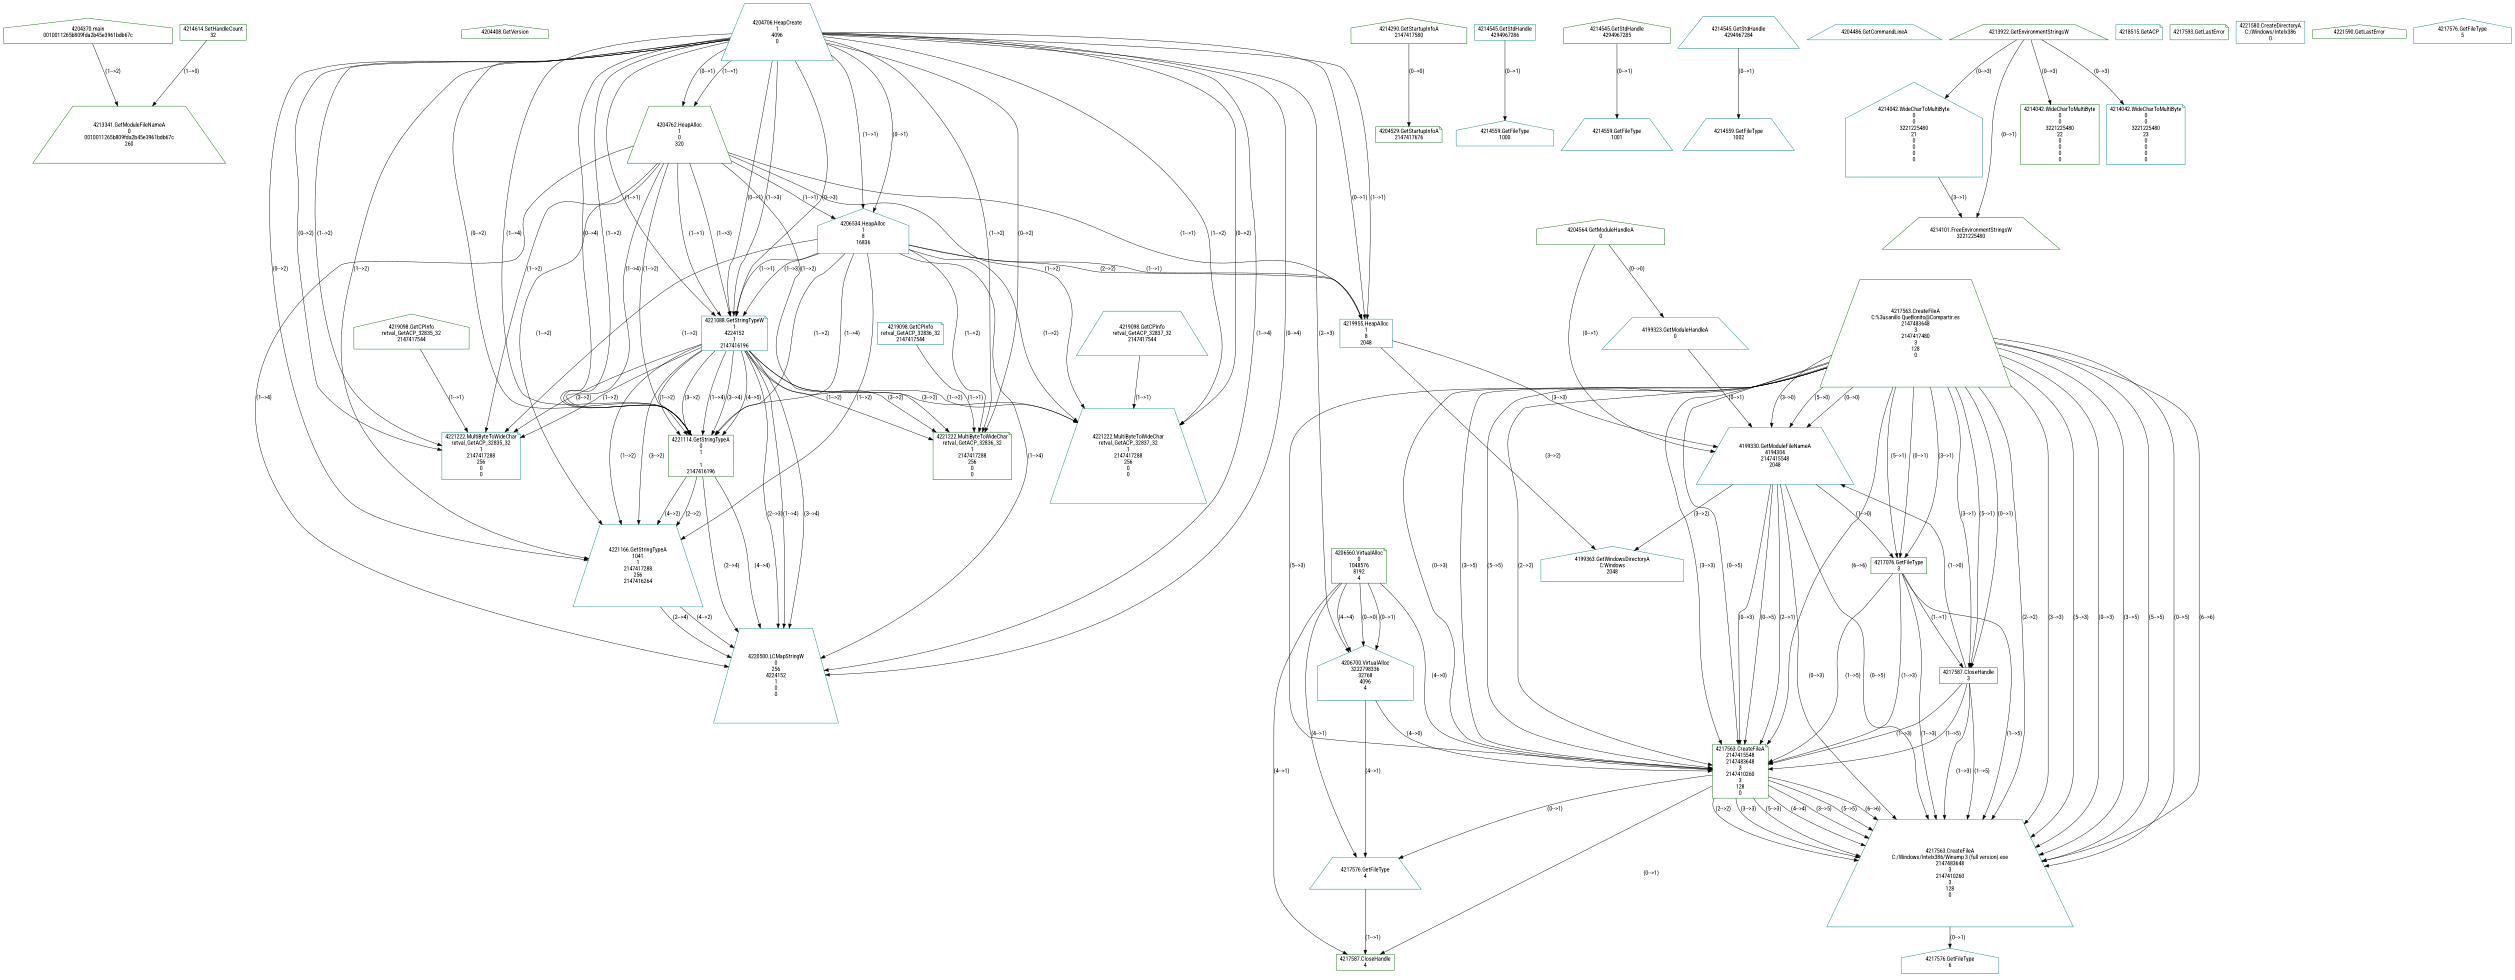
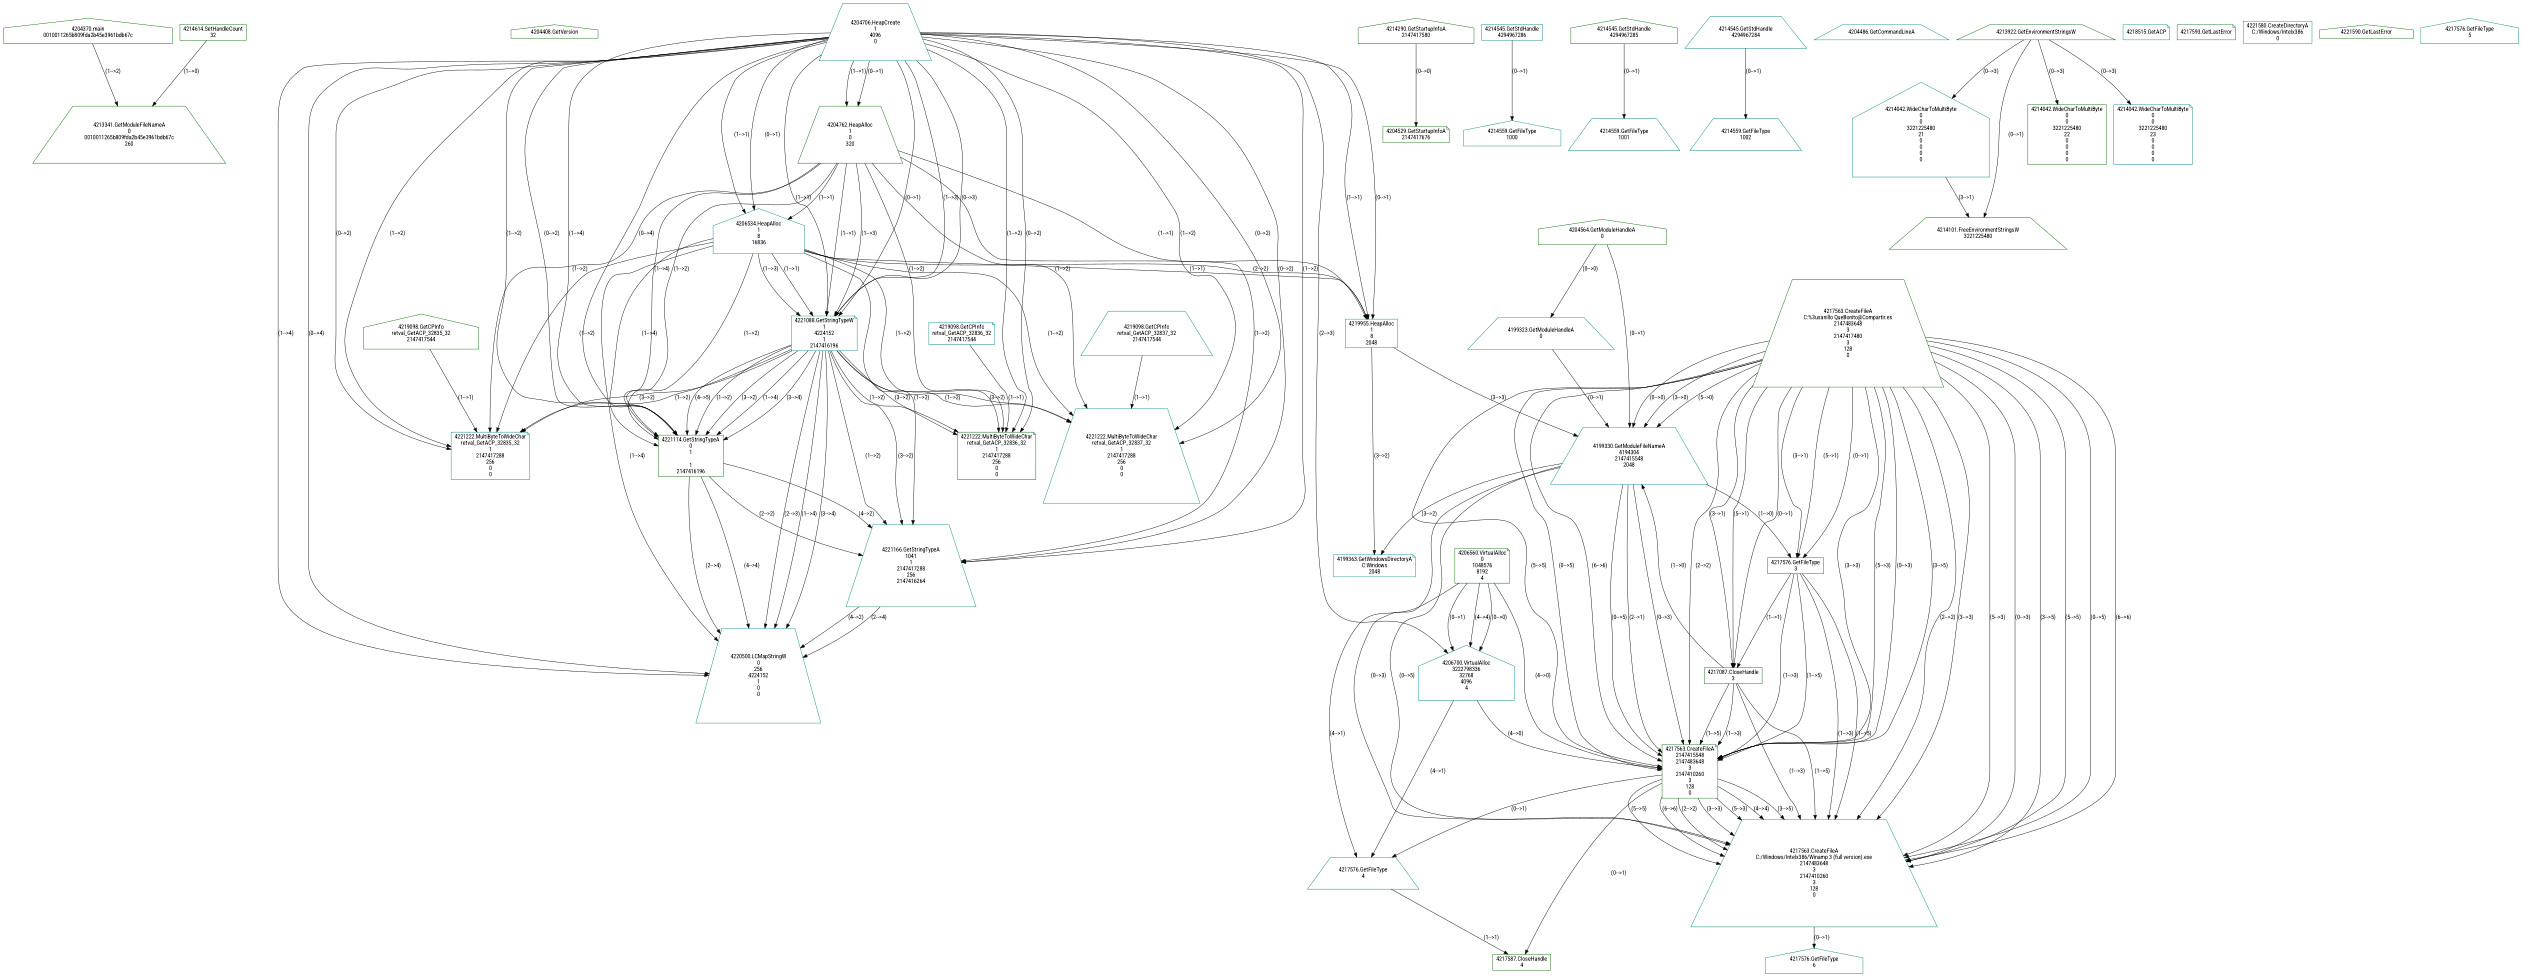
edge "4204762.HeapAlloc 1 0 320" -> "4220500.LCMapStringW 0 256 4224152 1 0 0": removed, label "(1-->4)"
node "4199363.GetWindowsDirectoryA C:Windows 2048": shape house -> note
node "4217076.GetFileType 3": label "4217076.GetFileType 3" -> "4217576.GetFileType 3"
node "4217587.CloseHandle 3": label "4217587.CloseHandle 3" -> "4217087.CloseHandle 3"
edge "4206560.VirtualAlloc 0 1048576 8192 4" -> "4217587.CloseHandle 4": removed, label "(4-->1)"
